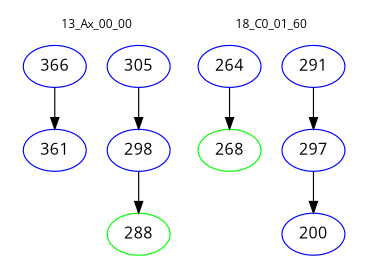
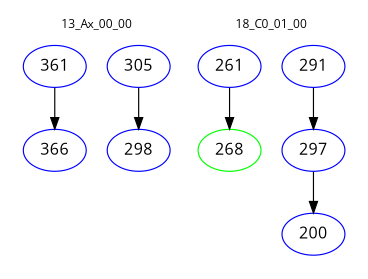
cluster "18_C0_01_60": label "18_C0_01_60" -> "18_C0_01_00"
node "264": label "264" -> "261"
edge "366" -> "361": reversed
node "288": removed
